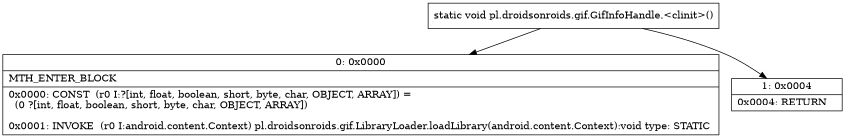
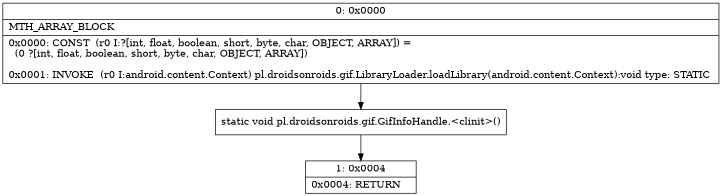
edge "static void pl.droidsonroids.gif.GifInfoHandle.<clinit>()" -> "0: 0x0000": reversed
node "0: 0x0000": text "MTH_ENTER_BLOCK" -> "MTH_ARRAY_BLOCK"
